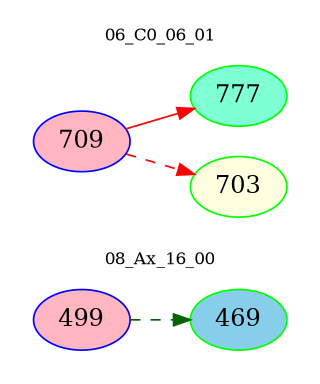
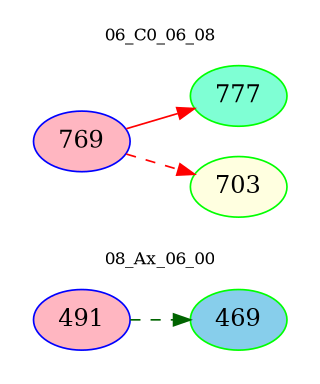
cluster "06_C0_06_01": label "06_C0_06_01" -> "06_C0_06_08"
node "709": label "709" -> "769"
cluster "08_Ax_16_00": label "08_Ax_16_00" -> "08_Ax_06_00"
node "499": label "499" -> "491"
